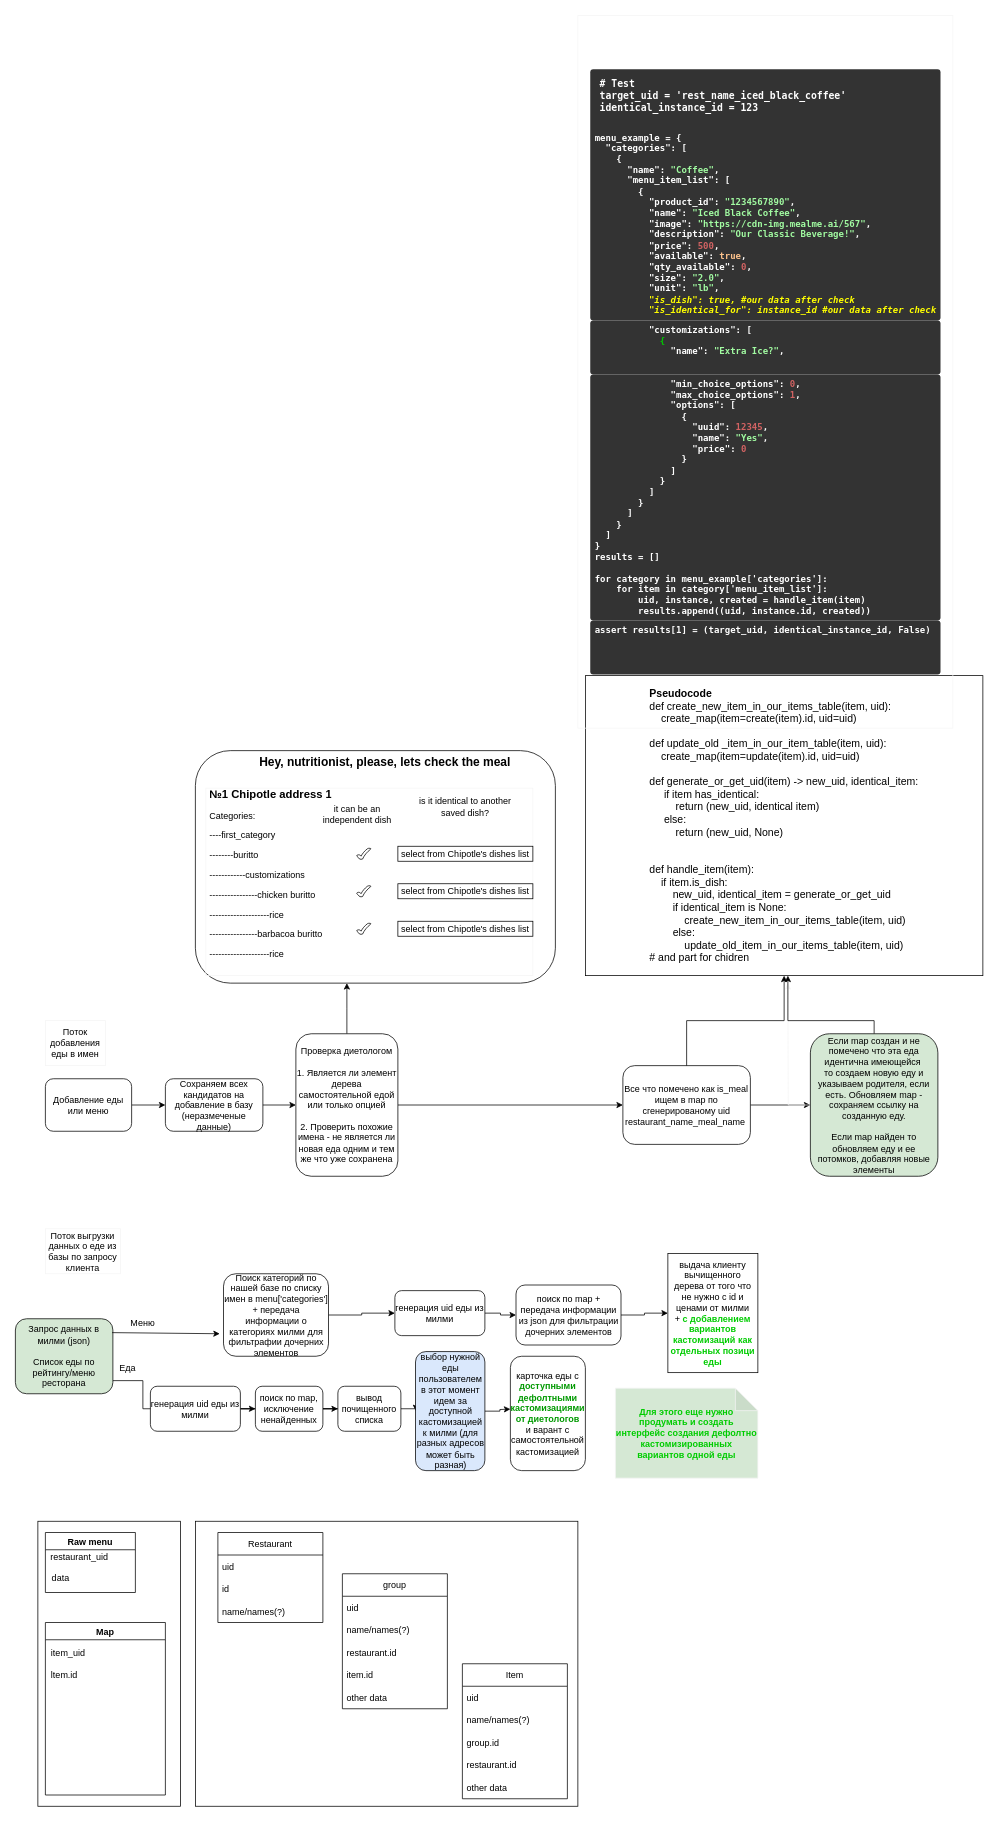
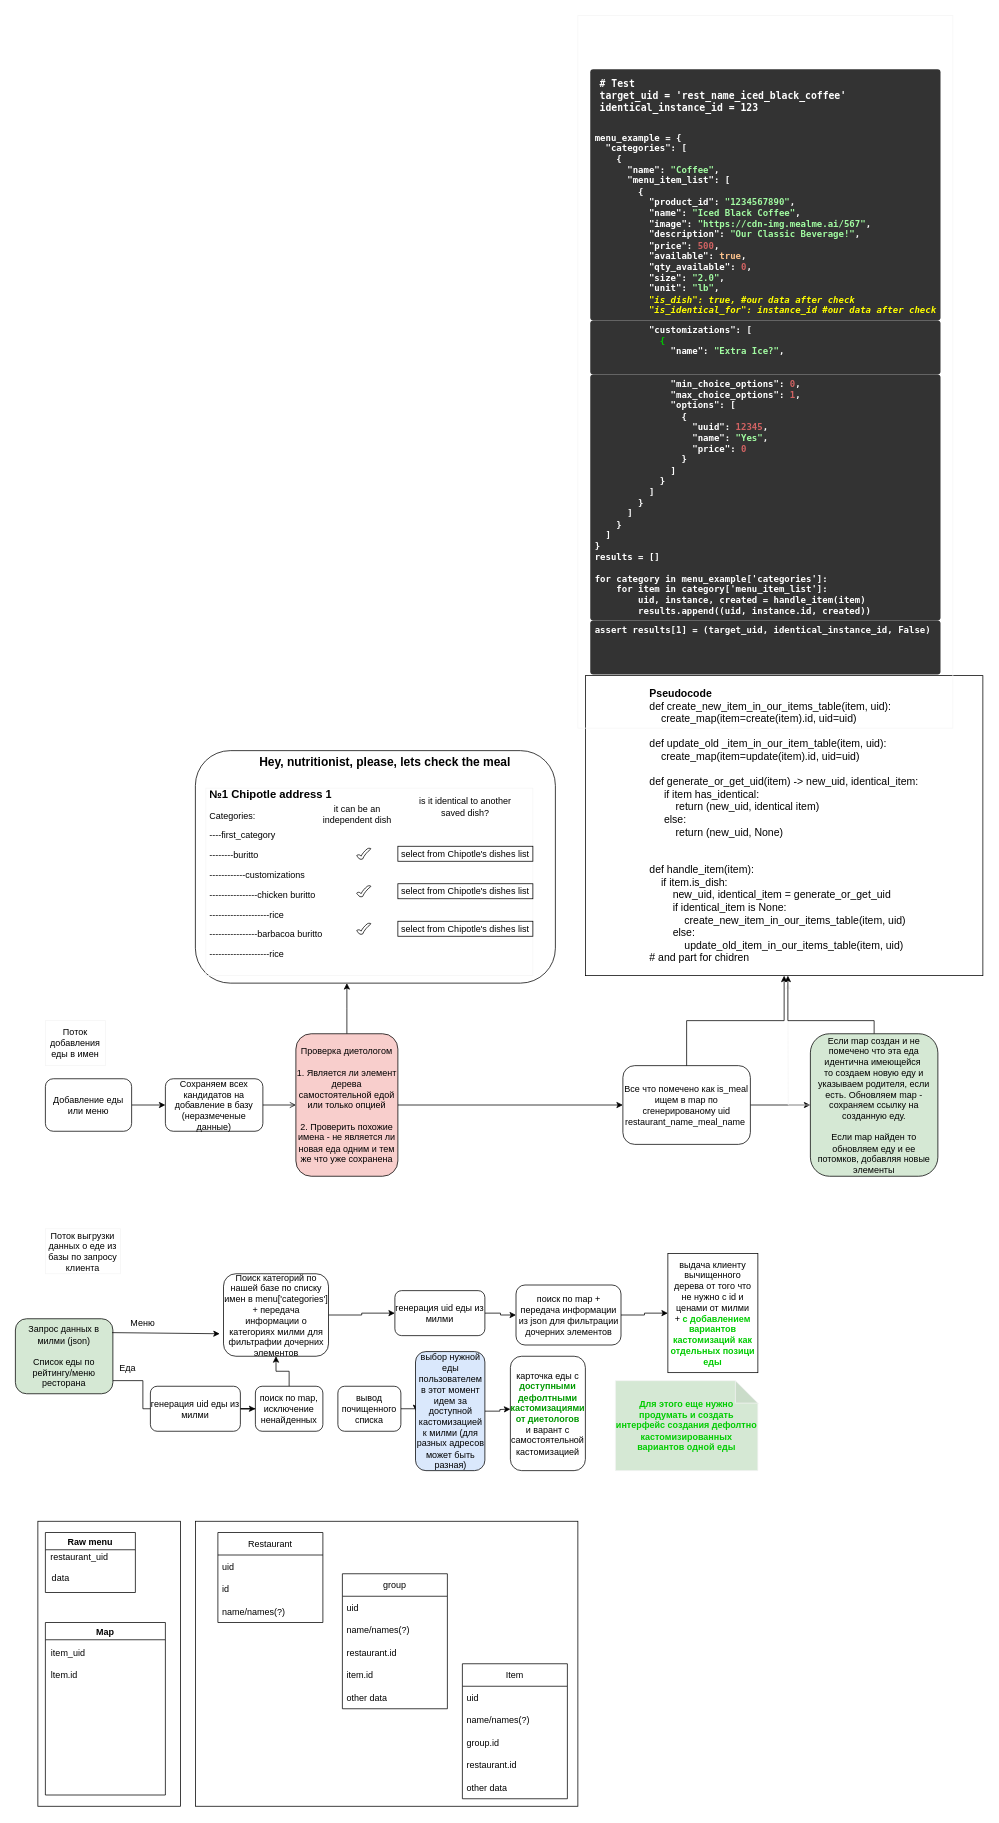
edge "Сохраняем всех кандидатов на добавление в базу (неразмеченые данные)" -> "Проверка диетологом 1. Является ли элемент дерева самостоятельной едой или только опцией 2. Проверить похожие имена - не является ли новая еда одним и тем же что уже сохранена": arrowhead classic -> open
node "Проверка диетологом 1. Является ли элемент дерева самостоятельной едой или только опцией 2. Проверить похожие имена - не является ли новая еда одним и тем же что уже сохранена": fillcolor #ffffff -> #f8cecc
edge "поиск по map, исключение ненайденных" -> "вывод почищенного списка": now "поиск по map, исключение ненайденных" -> "Поиск категорий по нашей базе по списку имен в menu['categories'] + передача информации о категориях милми для фильтрафии дочерних элементов"
node "Для этого еще нужно продумать и создать интерфейс создания дефолтно кастомизированных вариантов одной еды": moved (687, 1433) -> (687, 1425)
